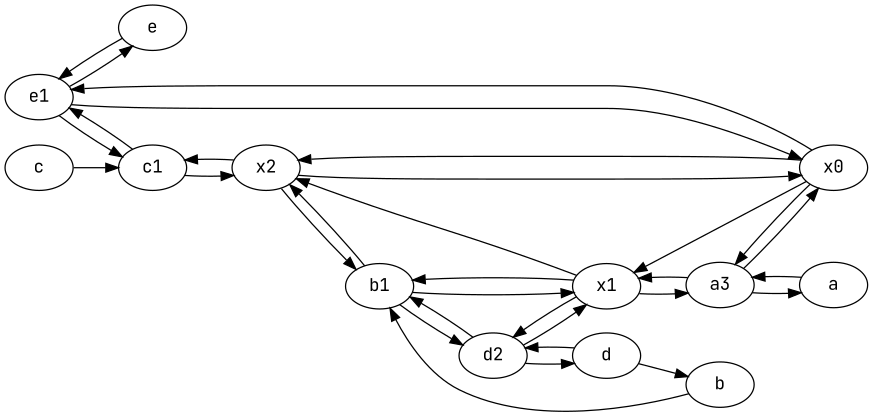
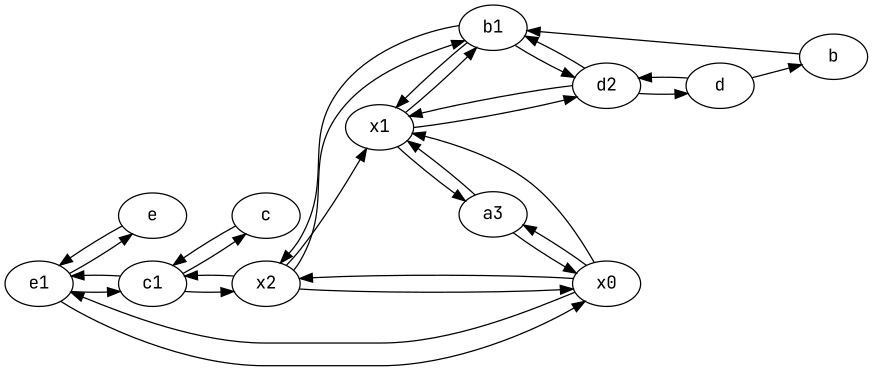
edge "x1" -> "x2": reversed
edge "c1" -> "c": added
node "a": removed
